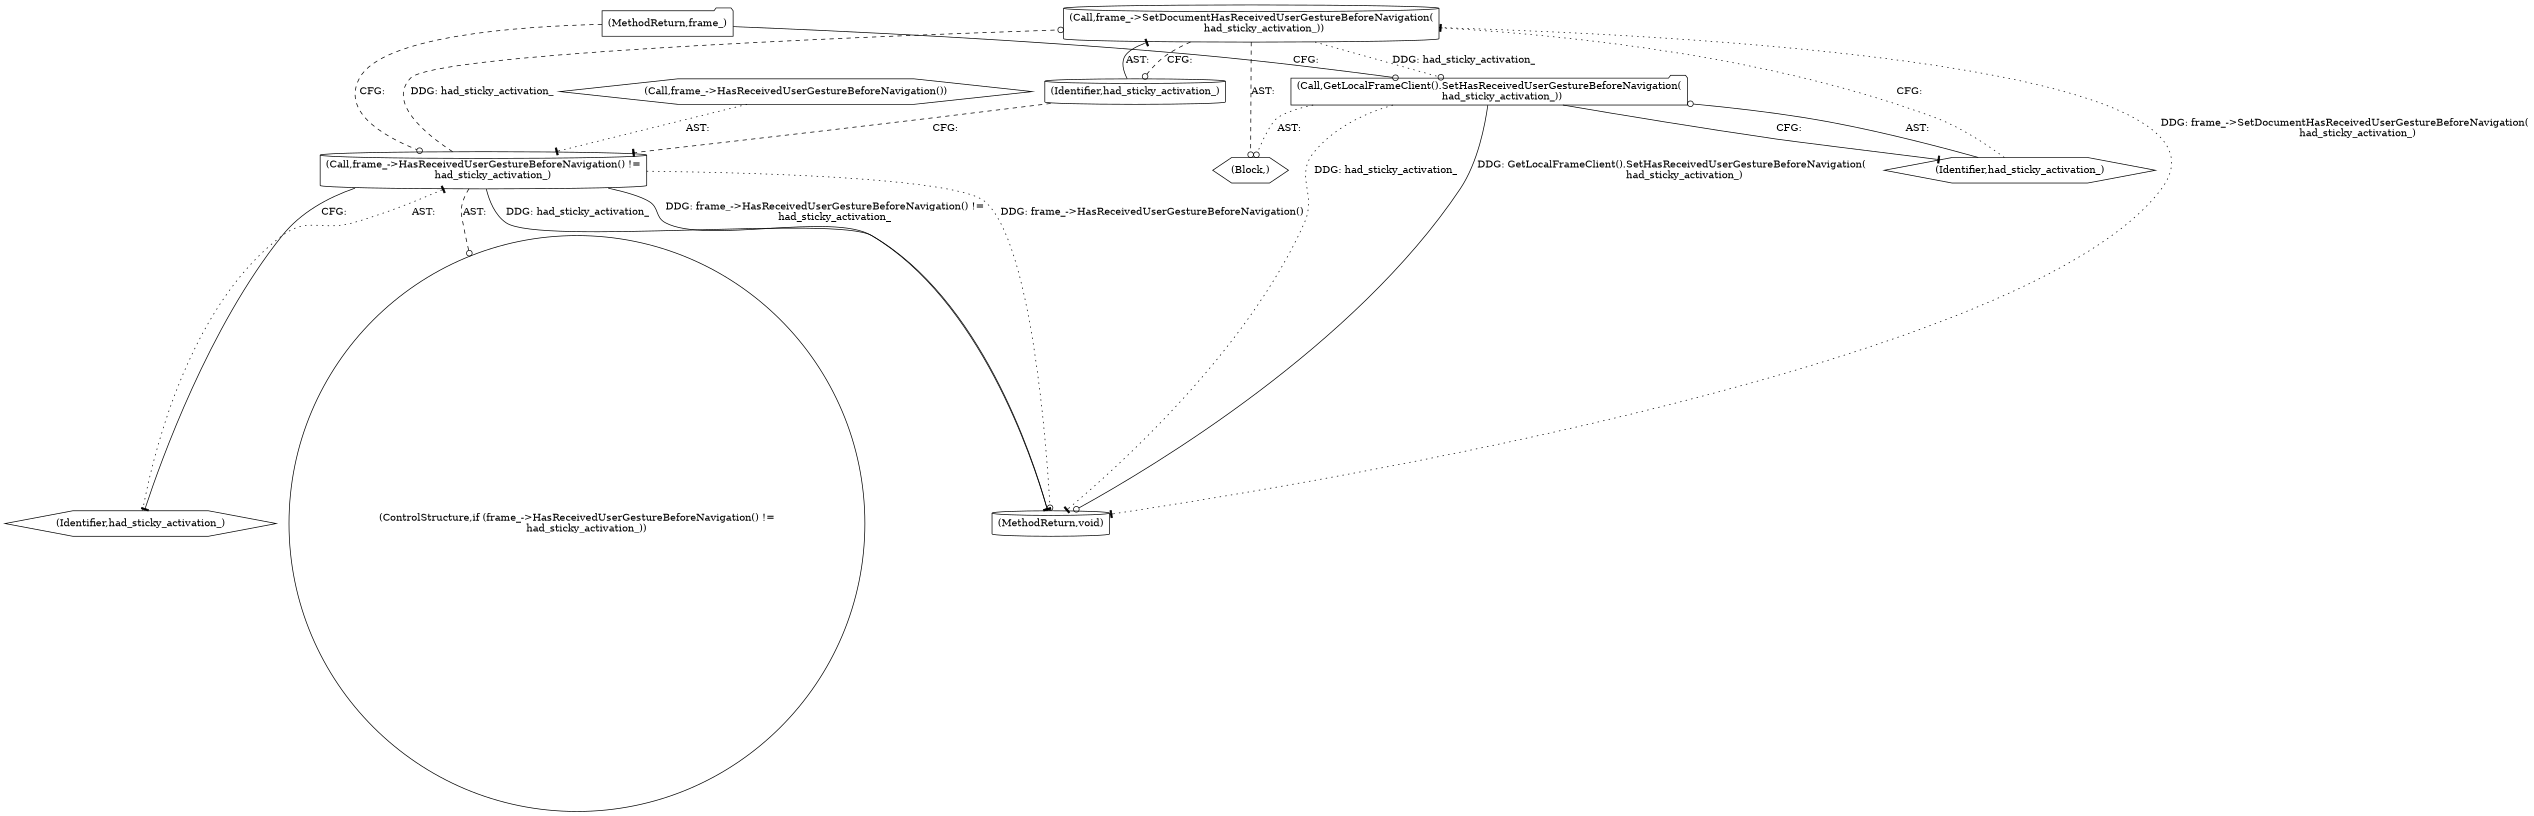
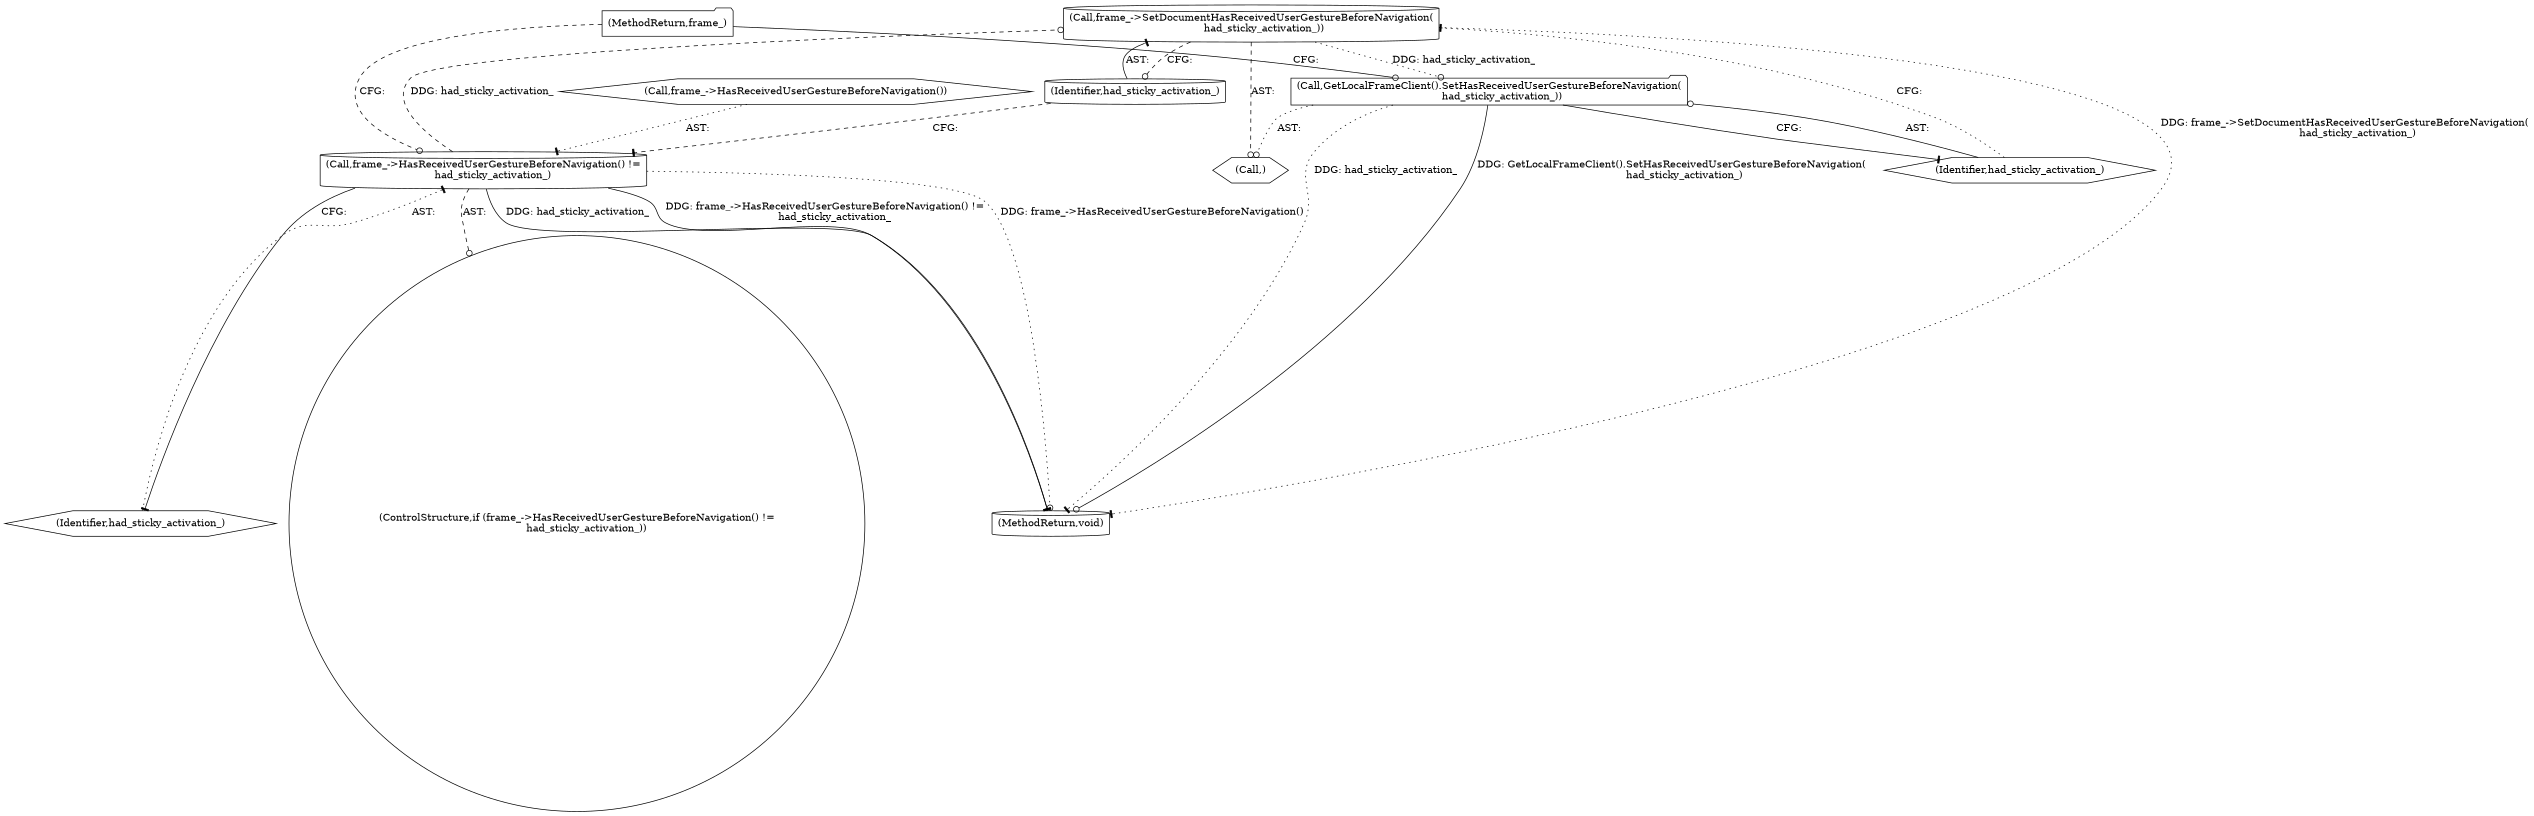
node "(Block,)": label "(Block,)" -> "(Call,)"
